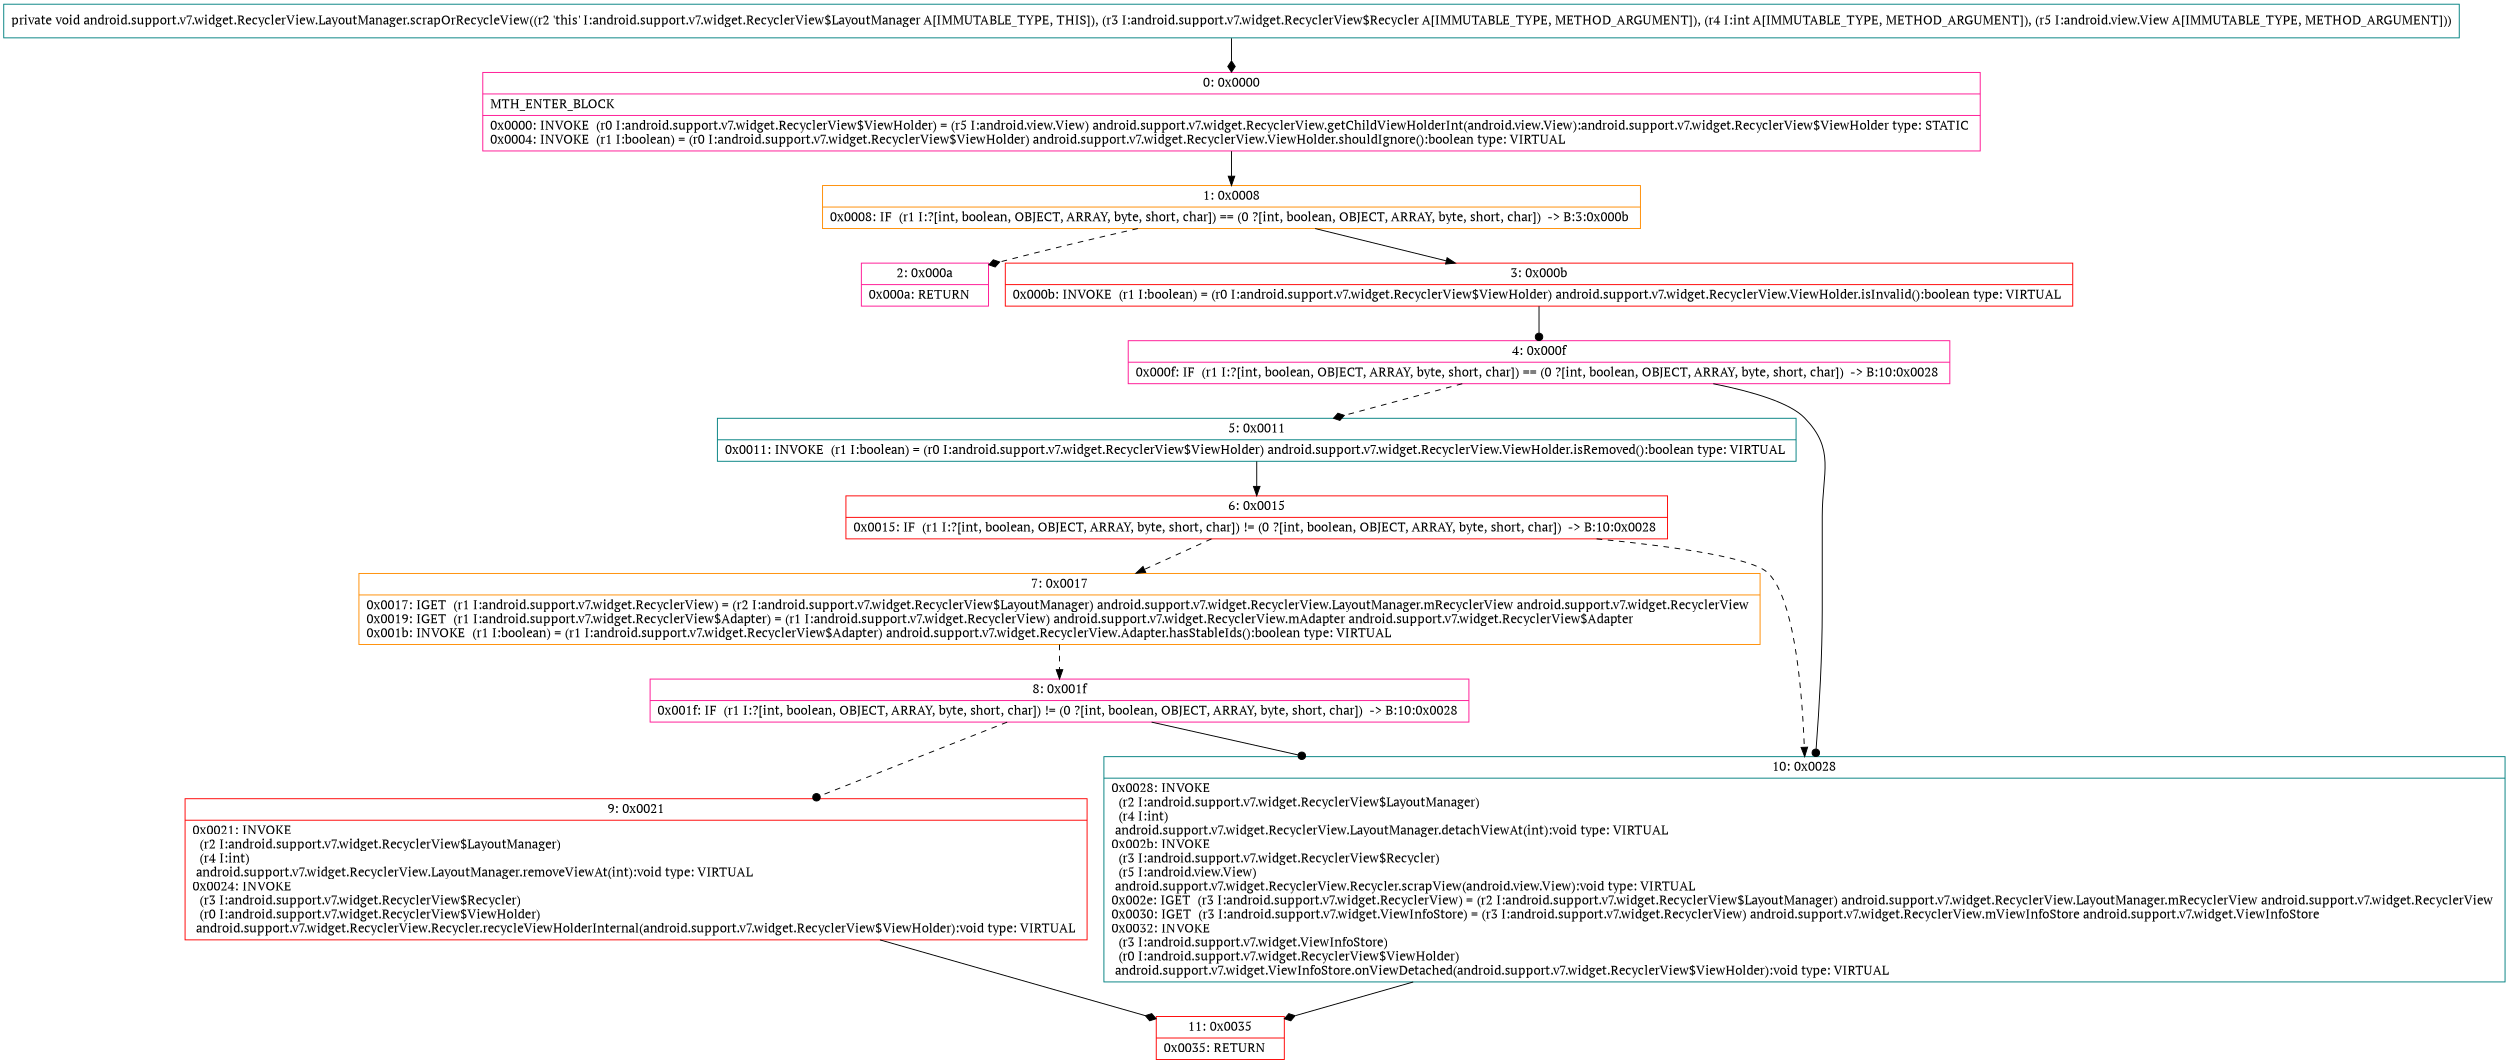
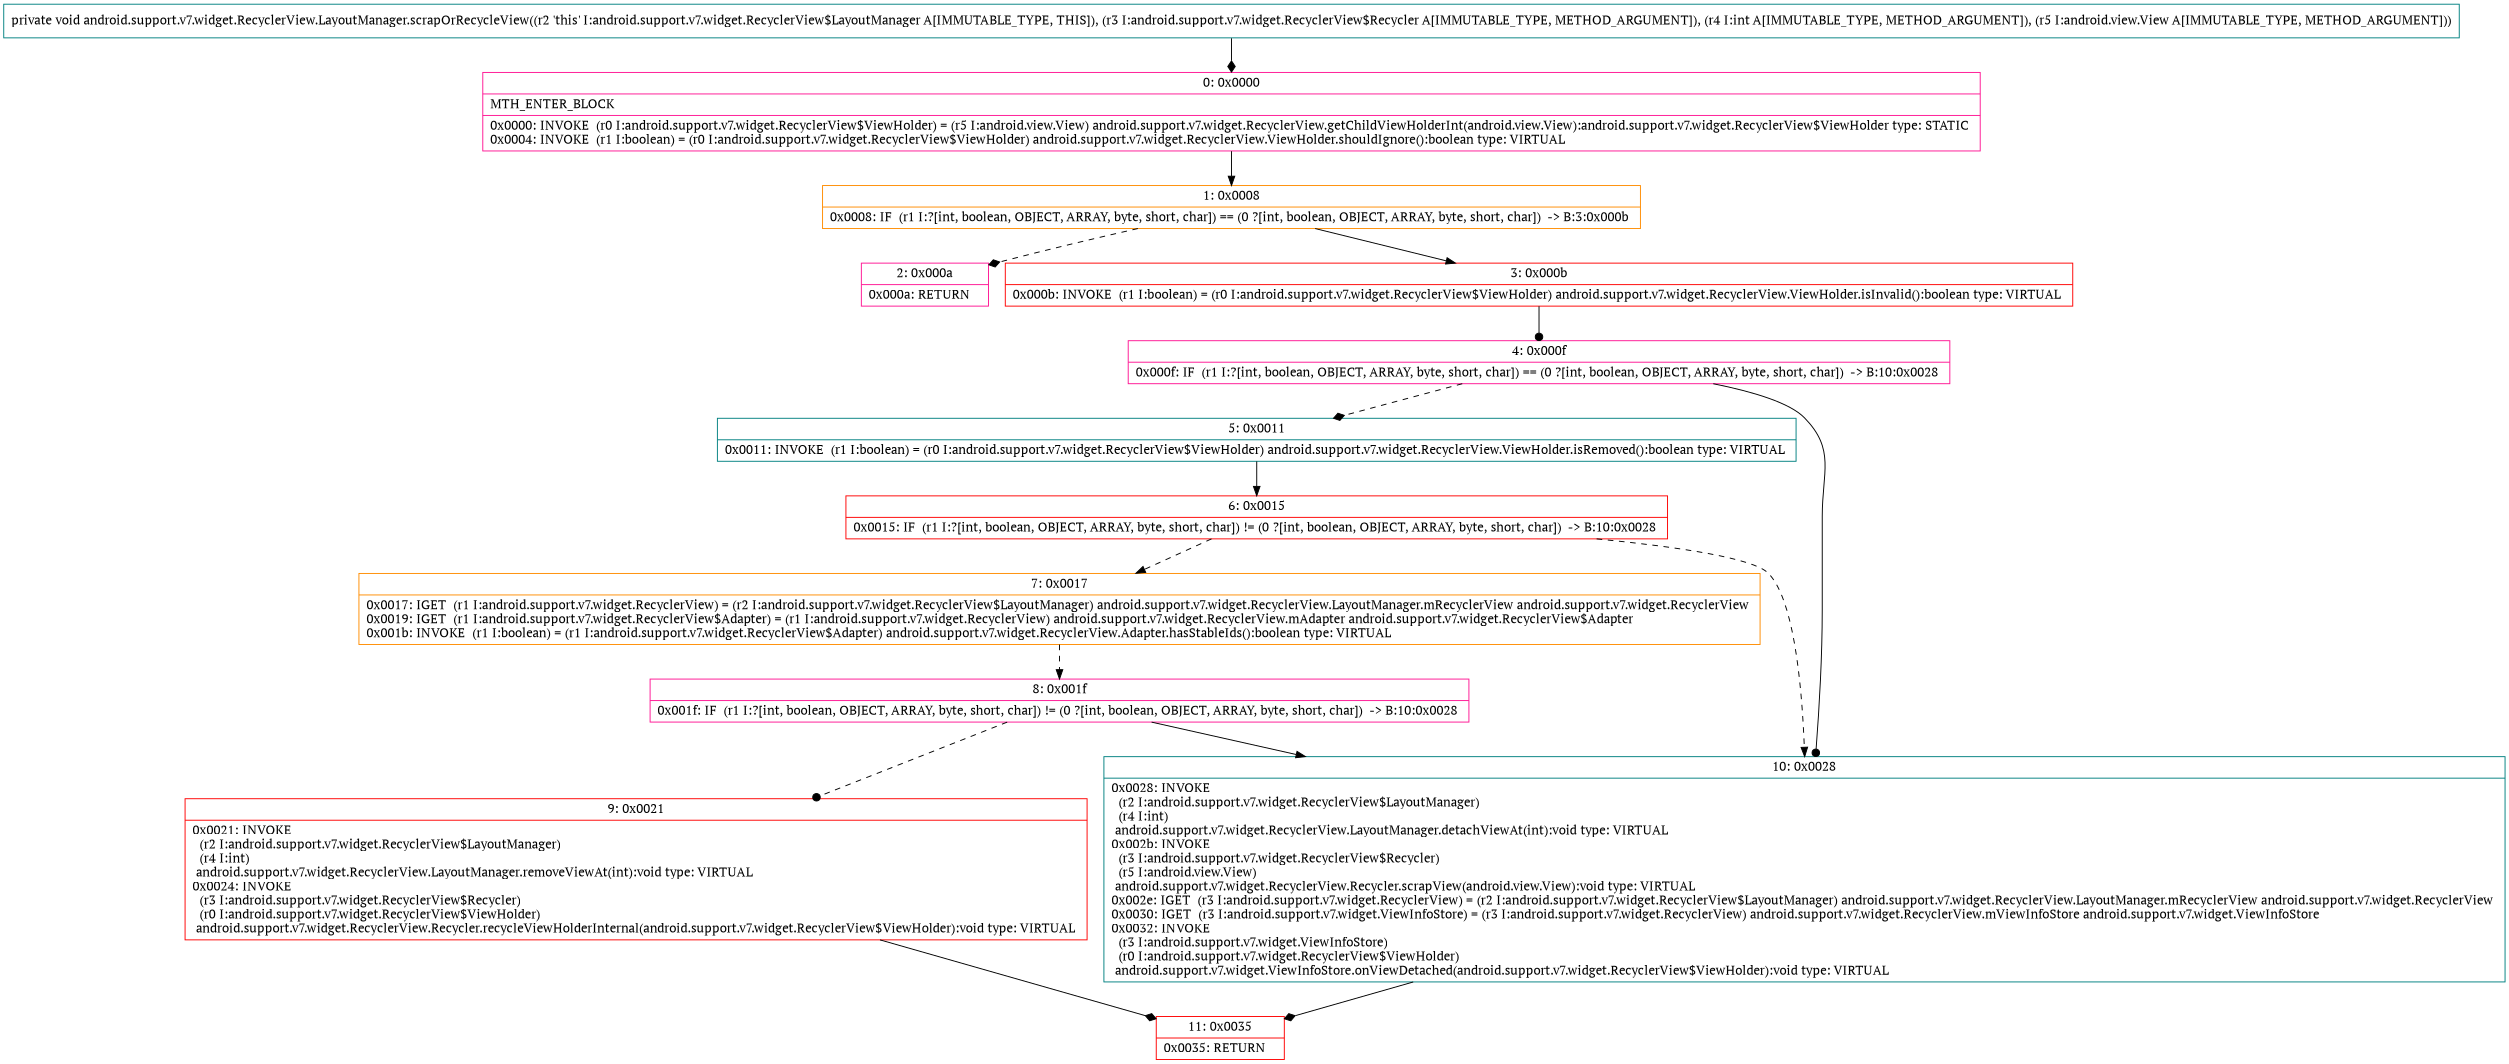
edge "8: 0x001f" -> "10: 0x0028": arrowhead dot -> normal
